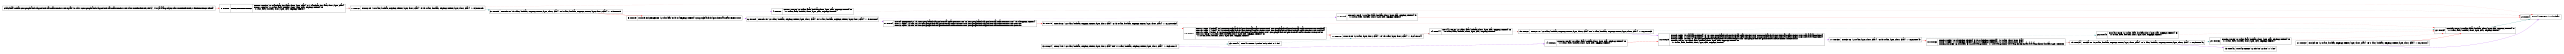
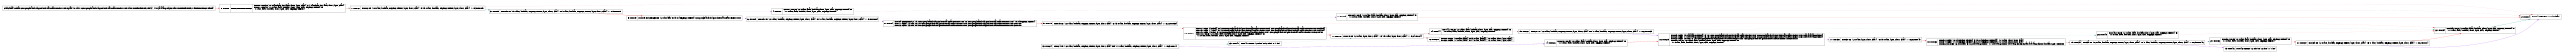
edge "20: 0x003c" -> "22: 0x003f": now "20: 0x003c" -> "21: 0x003d"
node "12: 0x0020": added
